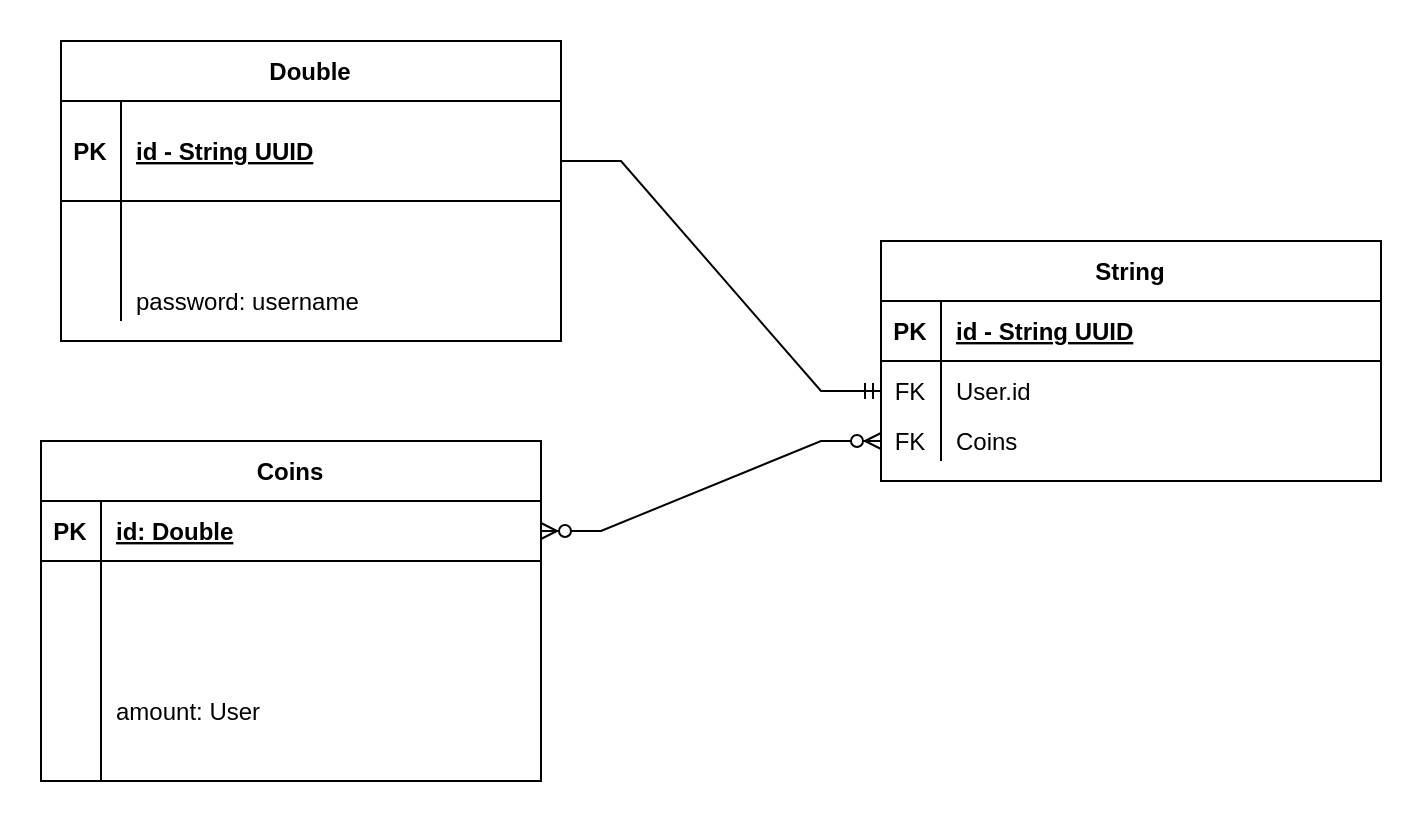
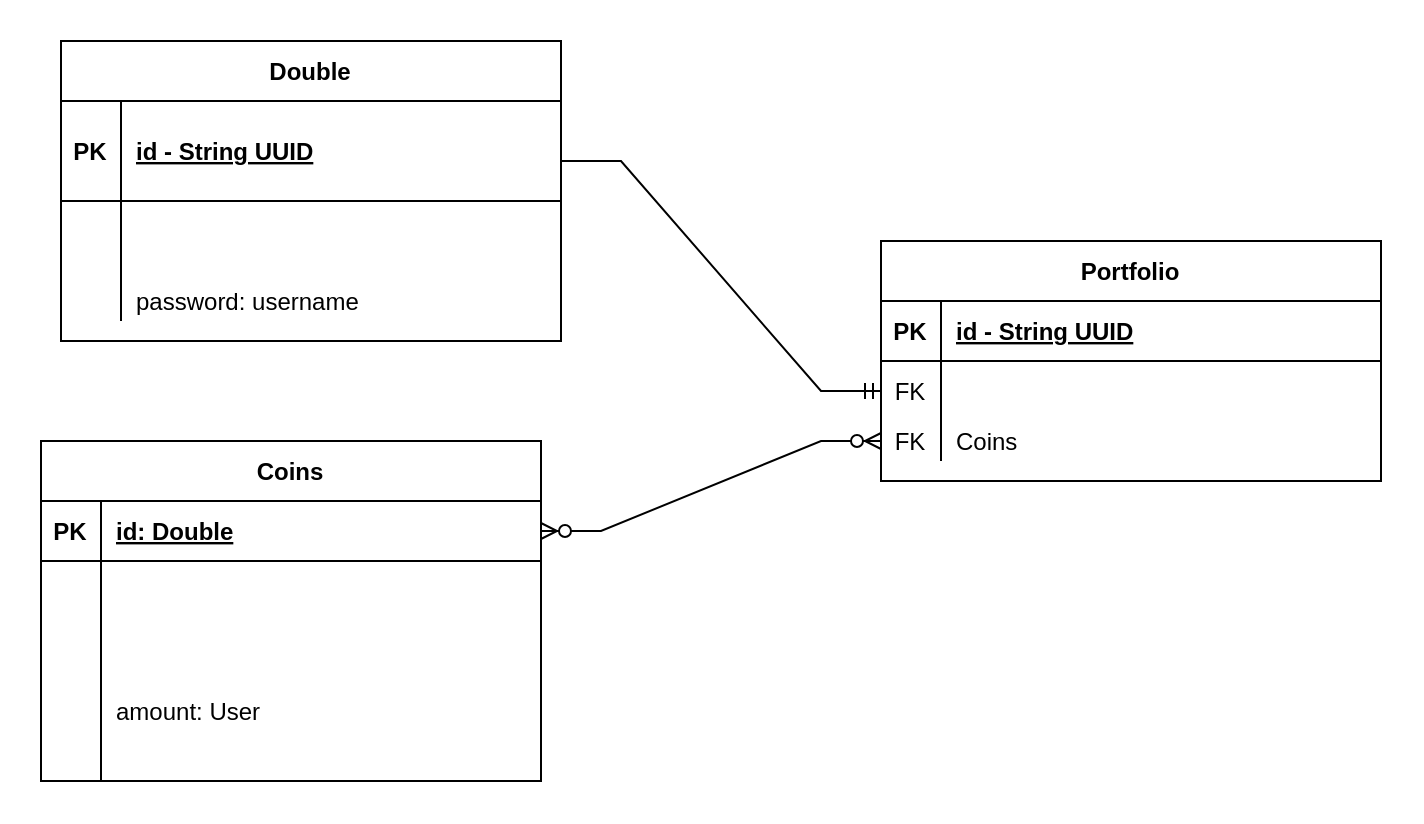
node "String": label "String" -> "Portfolio"
node "User.id": removed
